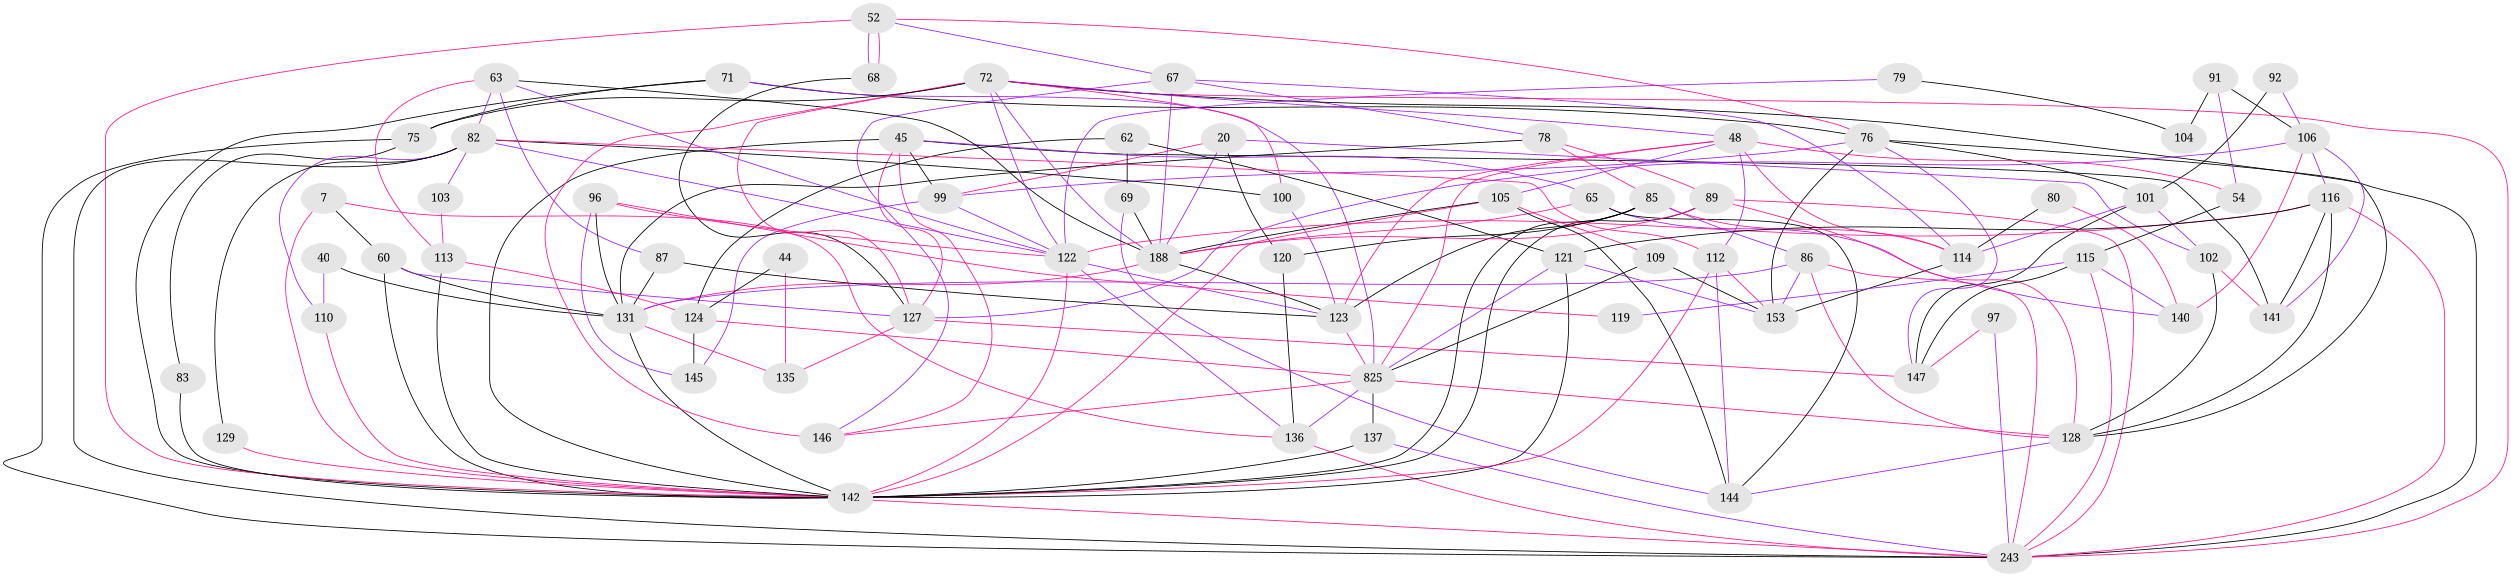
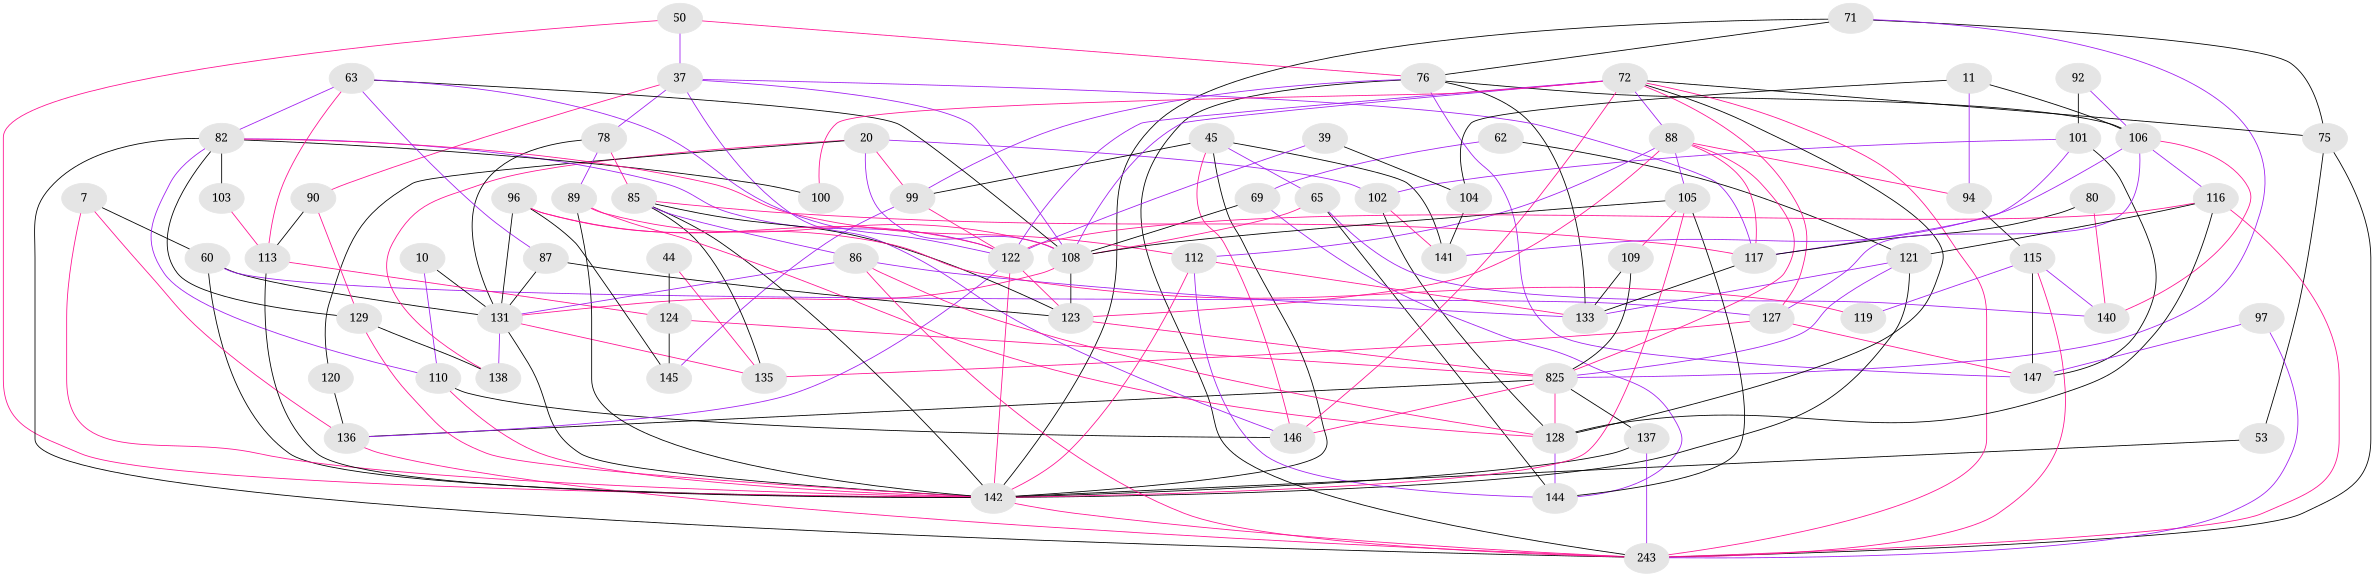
node "52": label "52" -> "50"
node "68": removed
node "67": label "67" -> "37"
node "79": label "79" -> "39"
node "91": label "91" -> "11"
node "48": label "48" -> "88"
edge "76" -- "101": now "76" -- "106"
edge "82" -- "103": color purple -> black
edge "62" -- "69": color black -> purple
edge "62" -- "124": removed
edge "78" -- "89": color deeppink -> purple
node "90": added
node "54": label "54" -> "94"
edge "99" -- "122": color purple -> deeppink
edge "85" -- "120": now "85" -- "135"
edge "89" -- "243": removed
edge "45" -- "127": removed
node "40": label "40" -> "10"
node "188": label "188" -> "108"
edge "100" -- "123": removed
node "114": label "114" -> "117"
edge "116" -- "141": now "104" -- "141"
edge "122" -- "123": color purple -> deeppink
node "153": label "153" -> "133"
edge "96" -- "145": color purple -> black
edge "97" -- "147": color deeppink -> purple
node "83": label "83" -> "53"
node "138": added
edge "825" -- "136": color purple -> black
edge "110" -- "146": added
